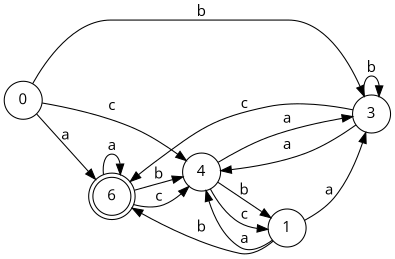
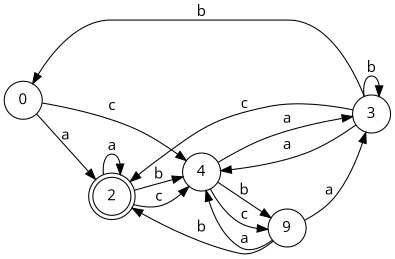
edge "0" -> "3": reversed
node "6": label "6" -> "2"
node "1": label "1" -> "9"
